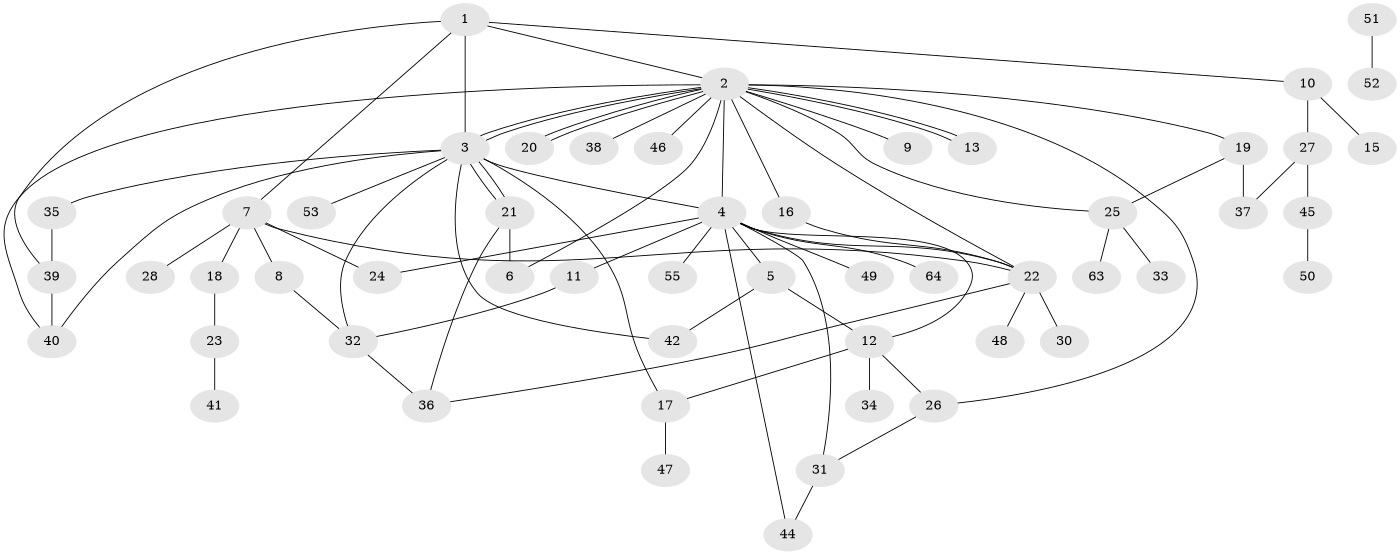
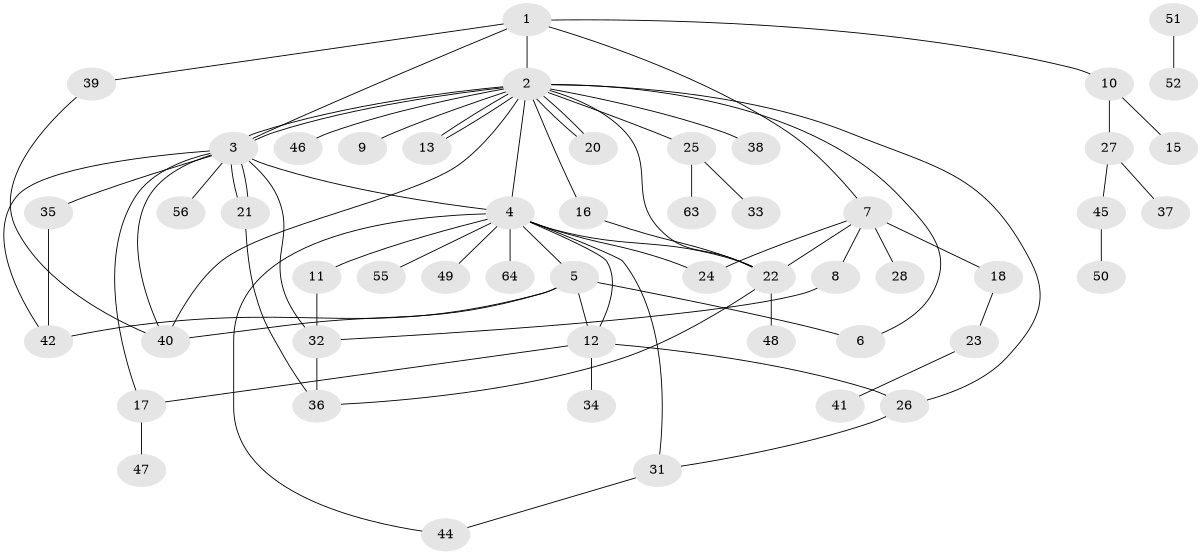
node "19": removed
node "53": label "53" -> "56"
edge "35" -- "39": now "35" -- "42"
edge "21" -- "6": now "5" -- "6"
edge "5" -- "40": added
node "30": removed
